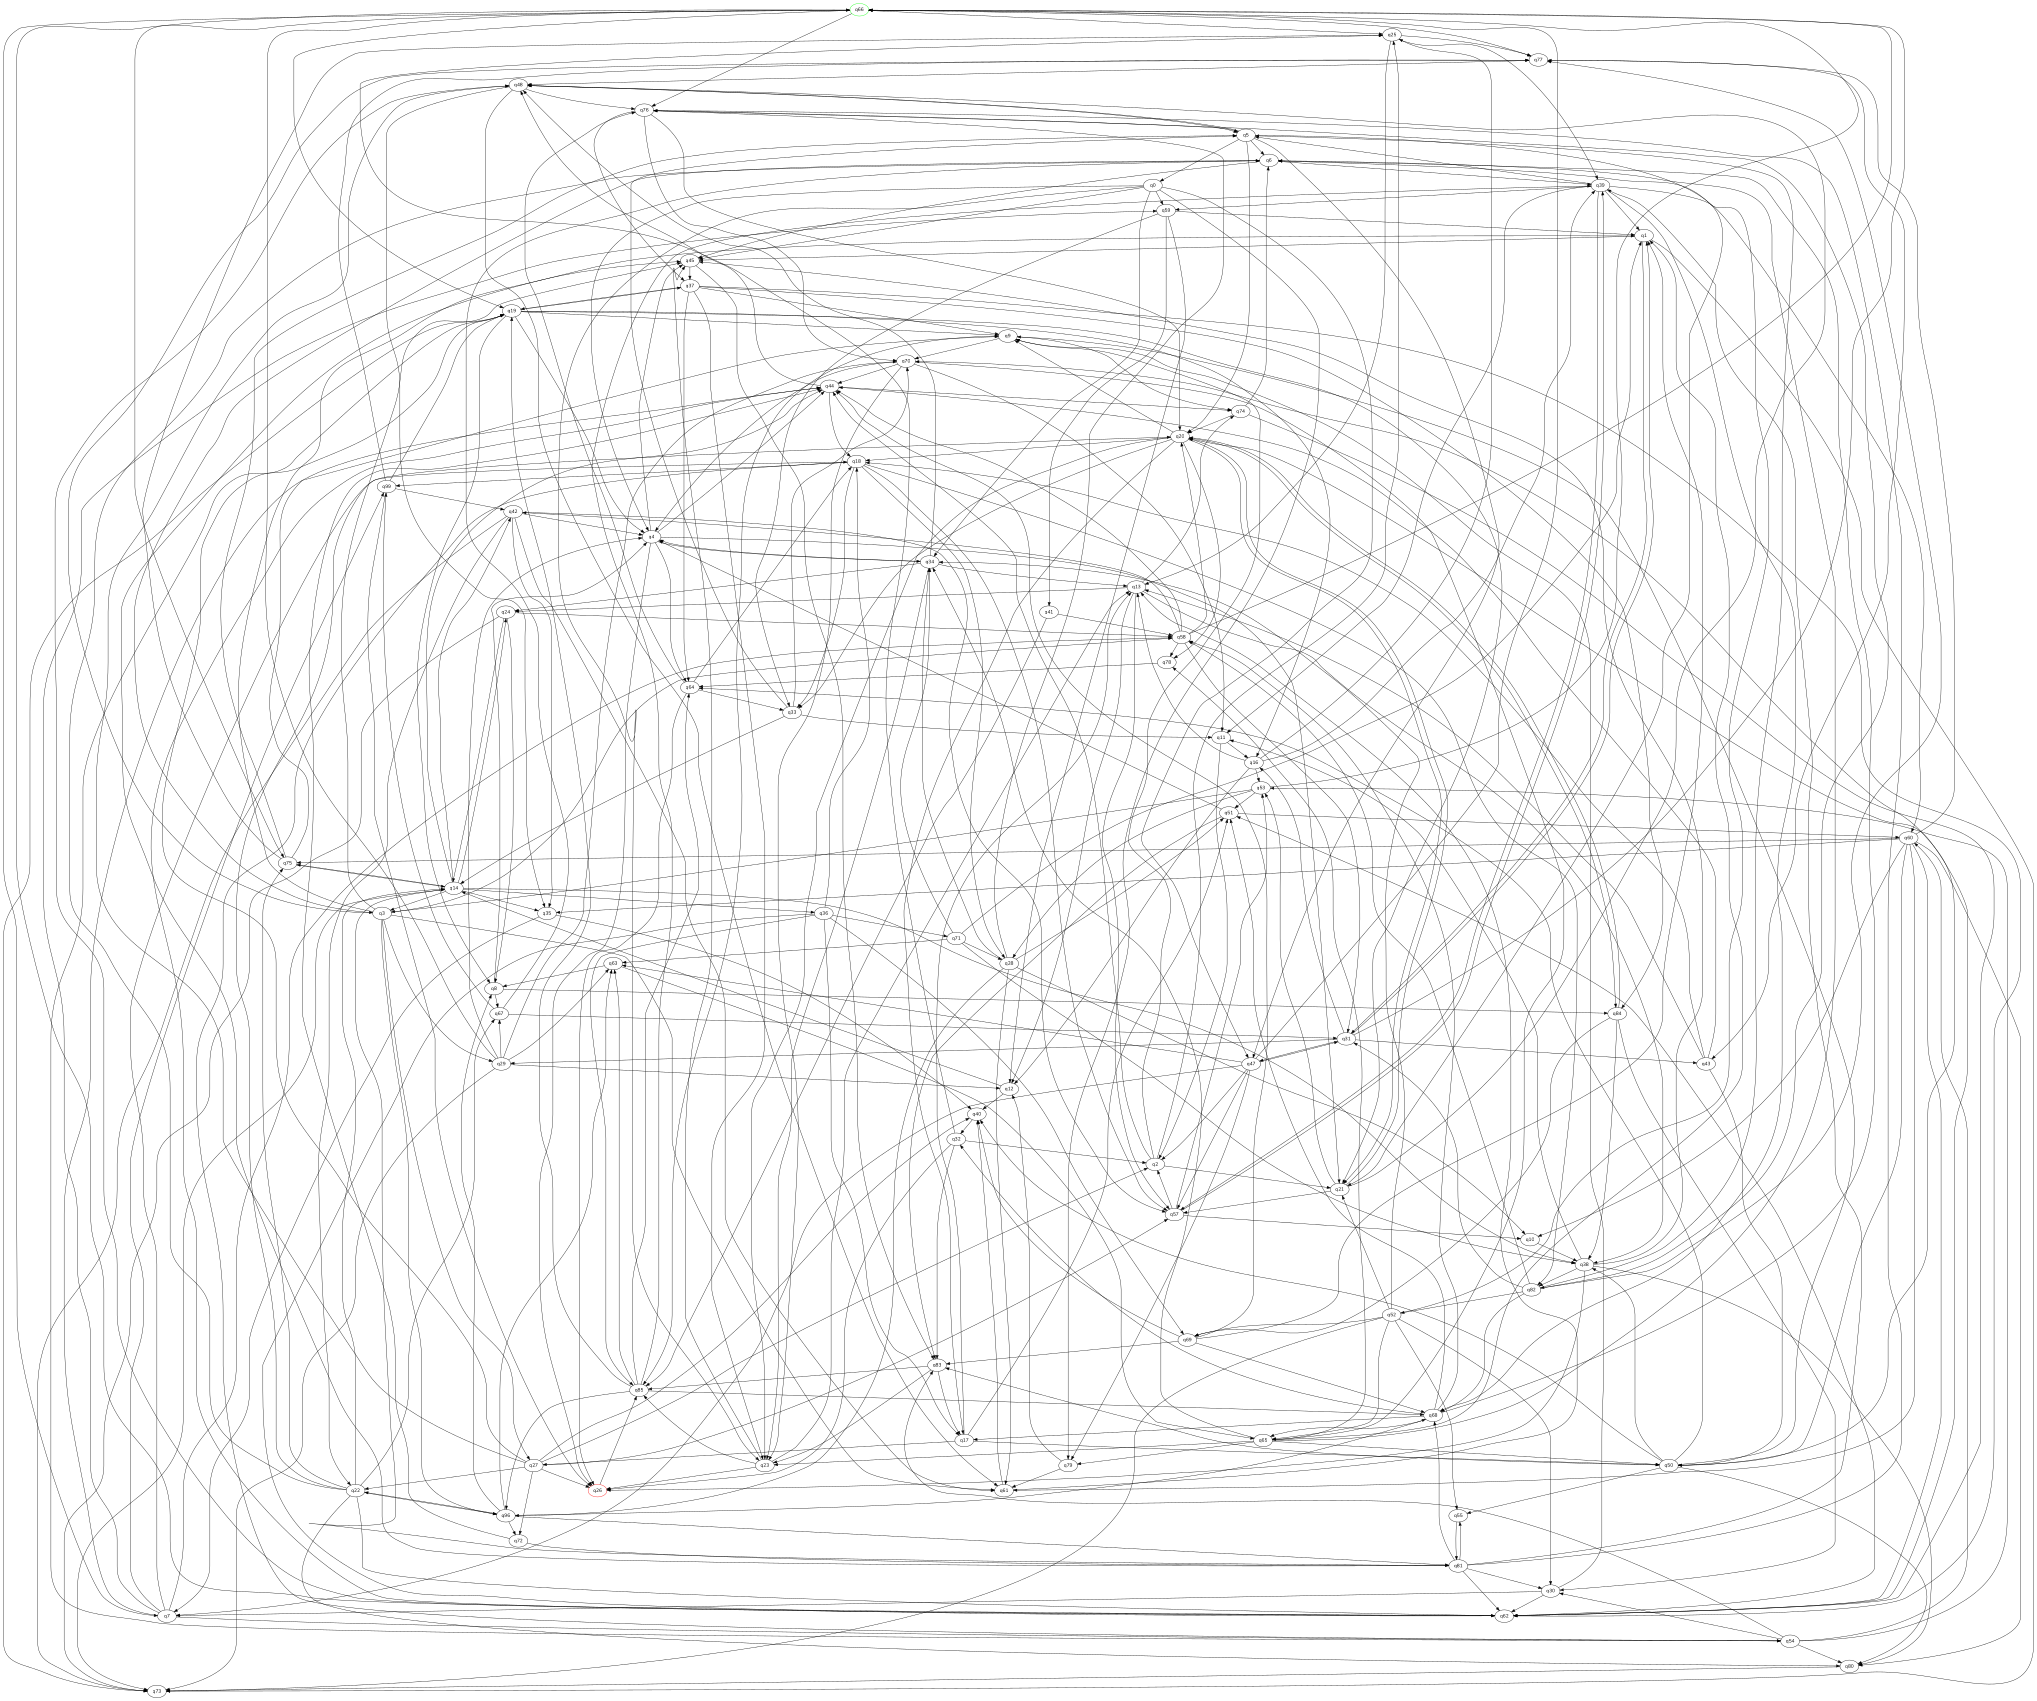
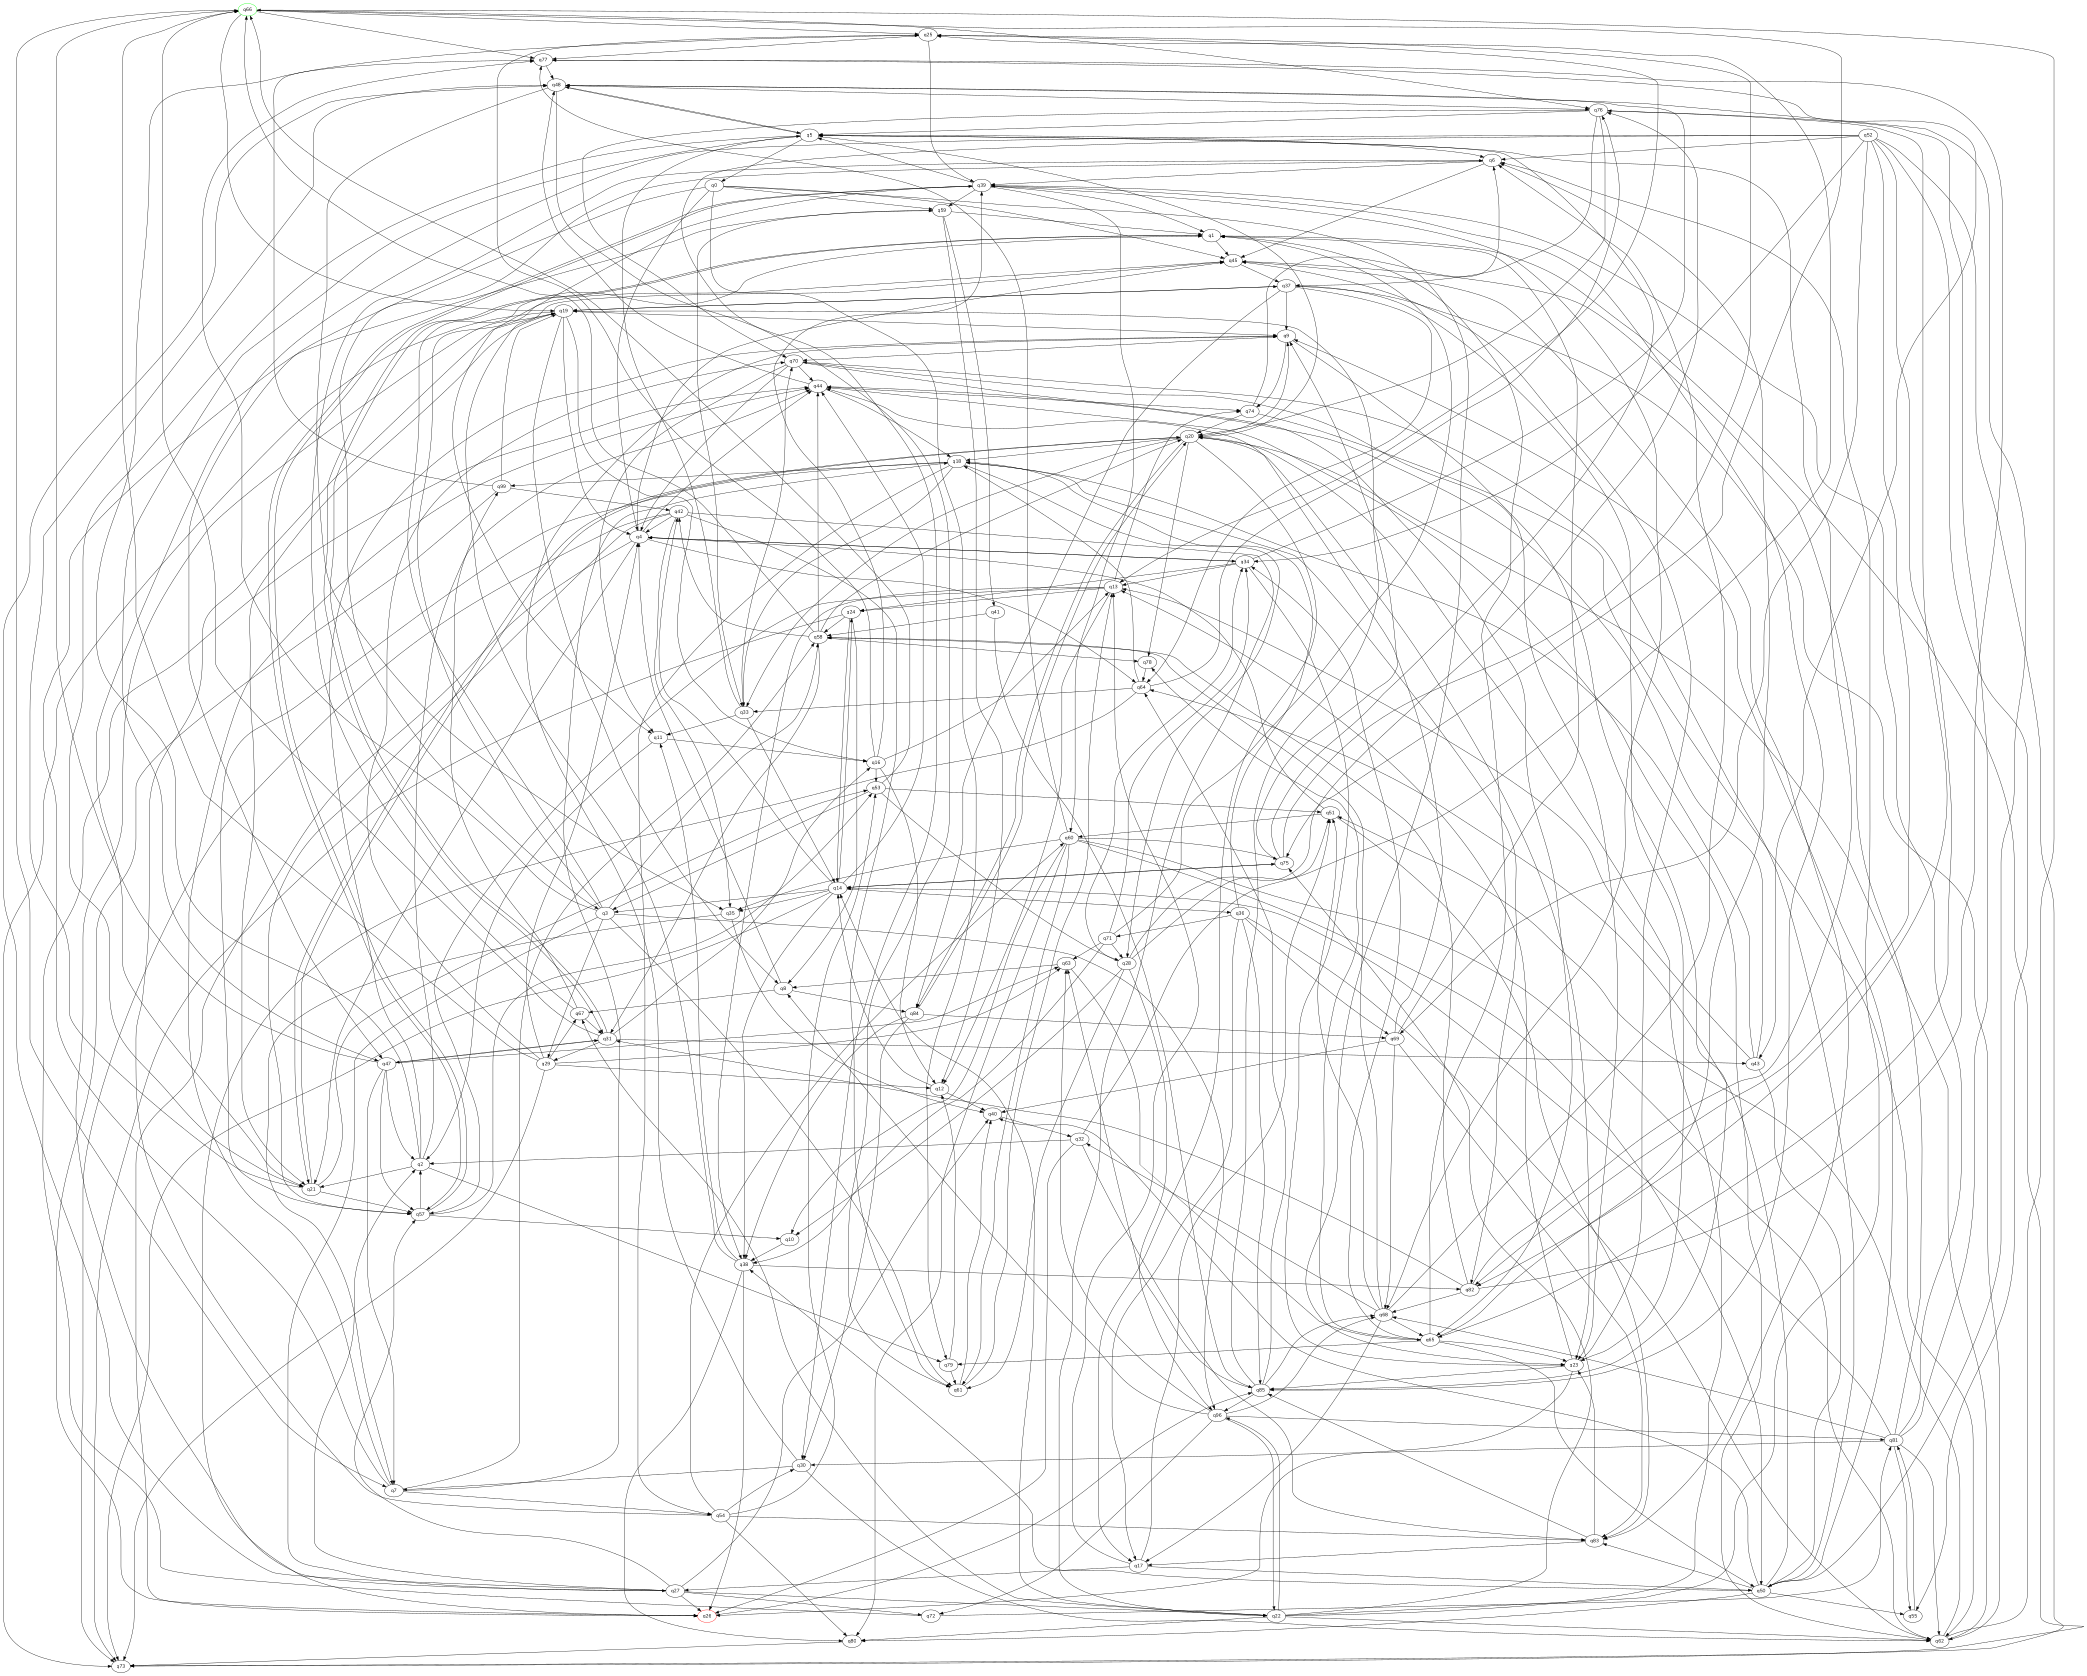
edge "q0" -> "q34": removed
edge "q7" -> "q99": removed
edge "q47" -> "q79": now "q2" -> "q79"
edge "q82" -> "q52": reversed
edge "q62" -> "q48": now "q50" -> "q48"
